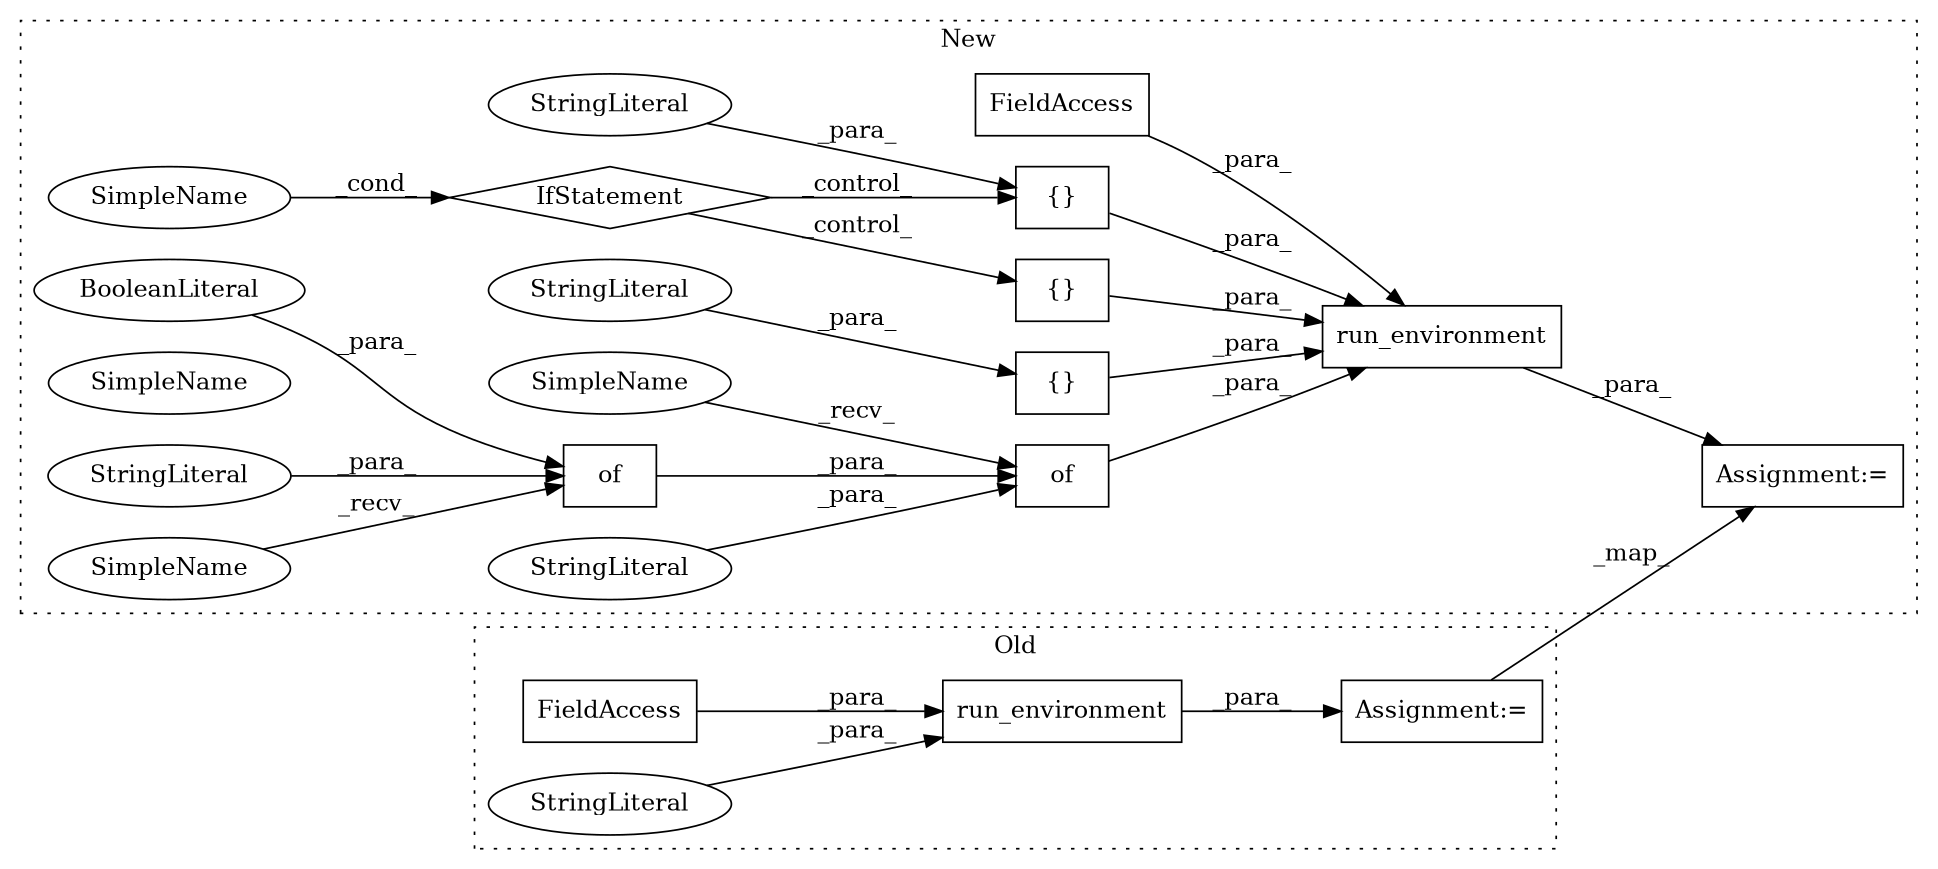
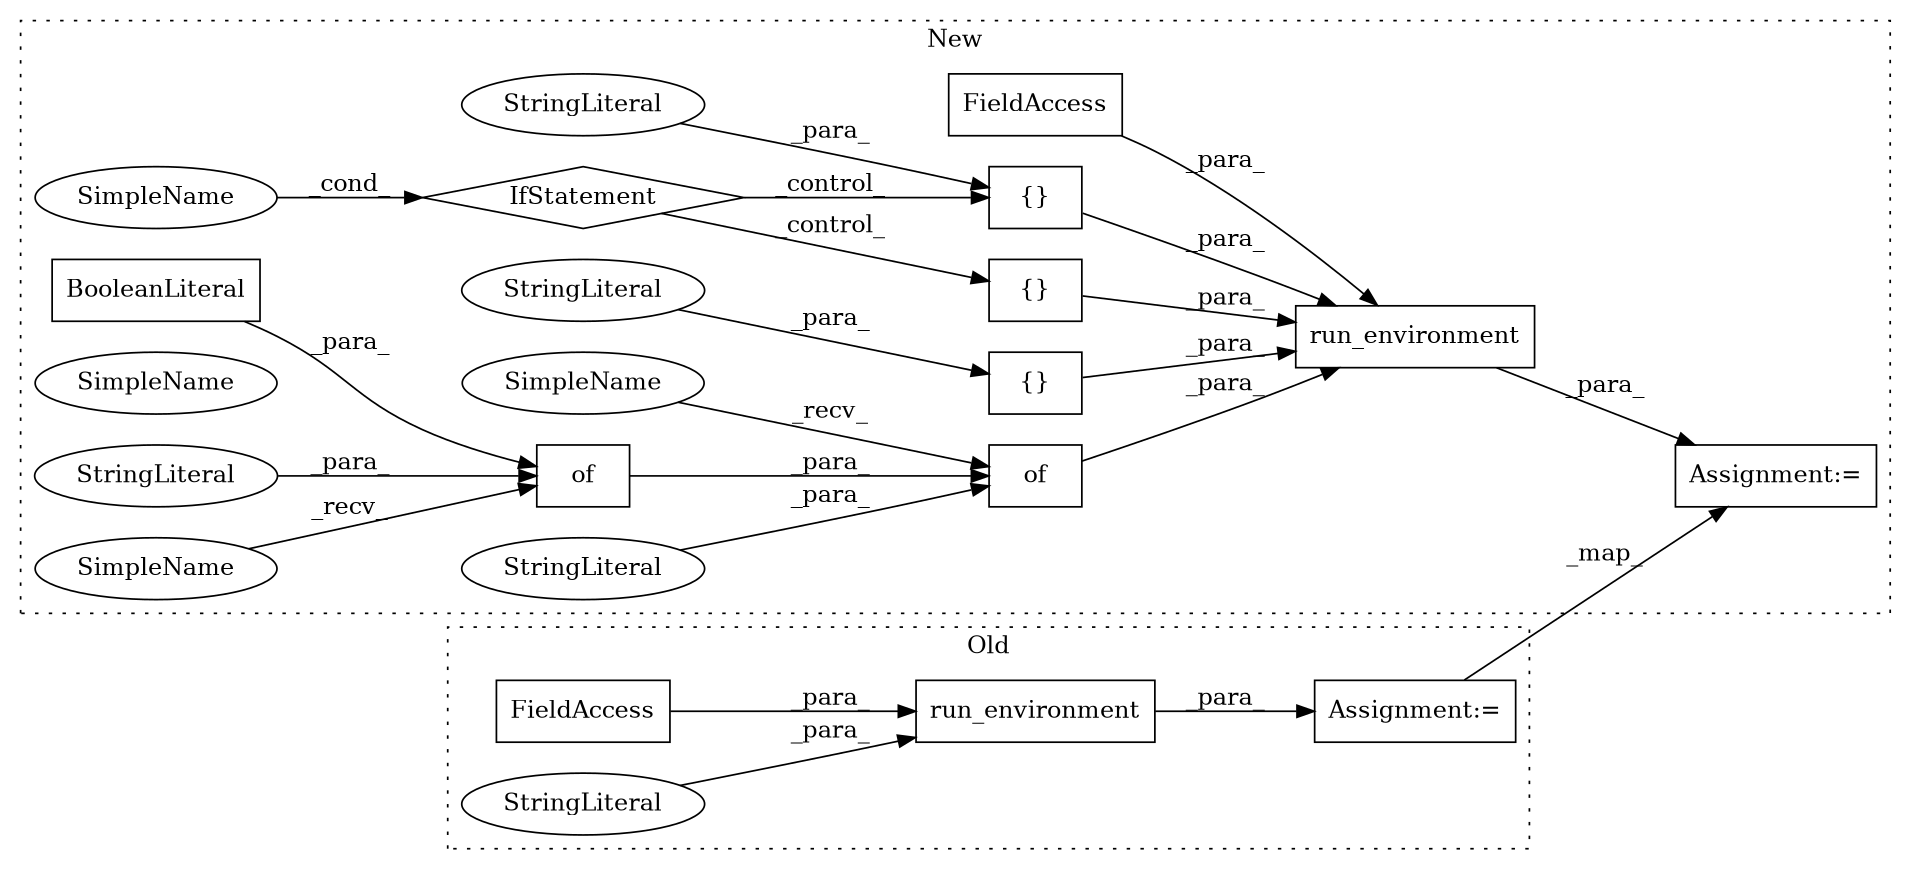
node "BooleanLiteral": shape ellipse -> box
